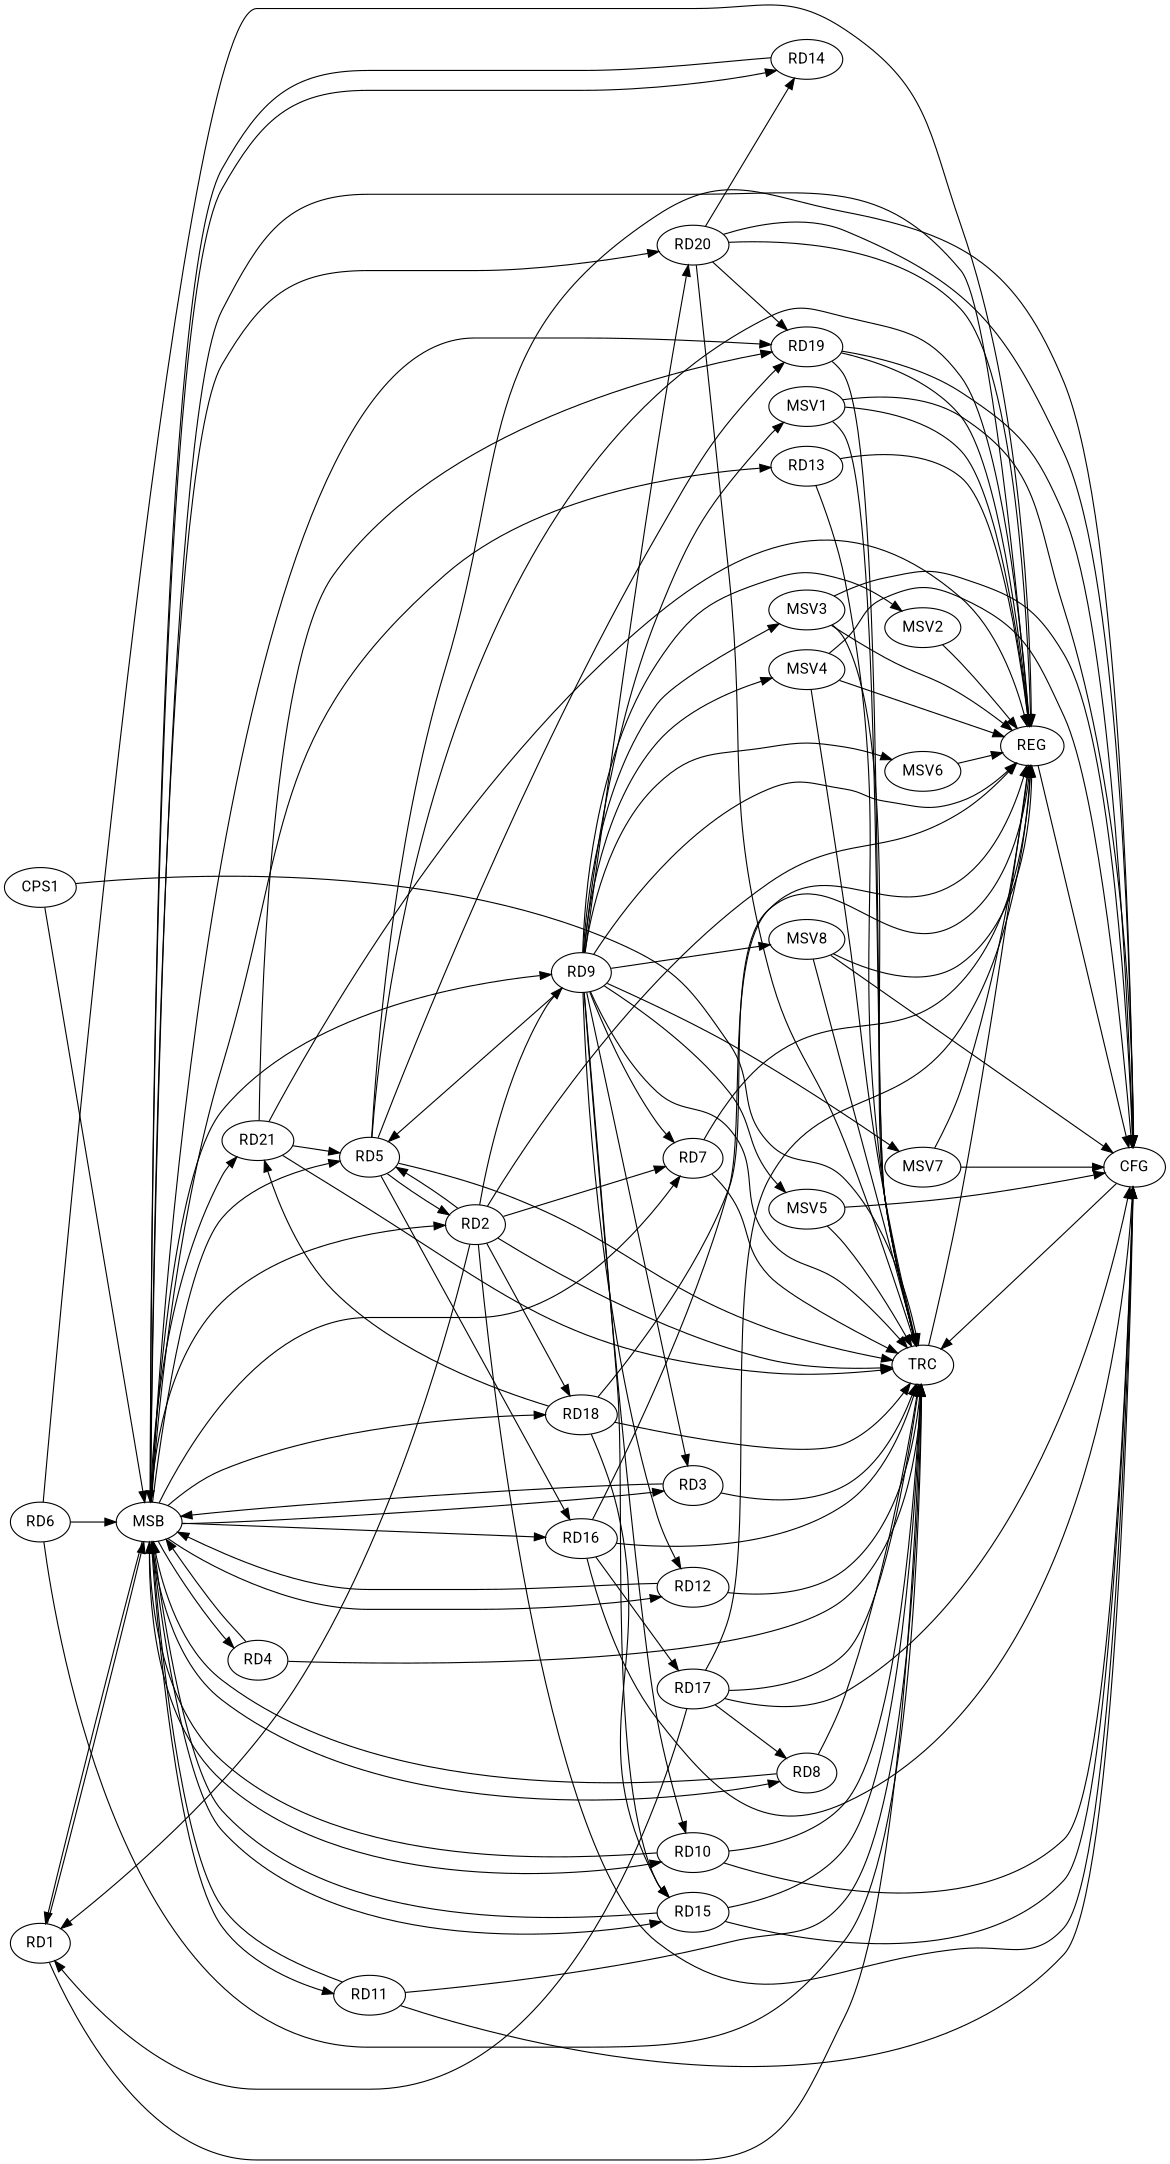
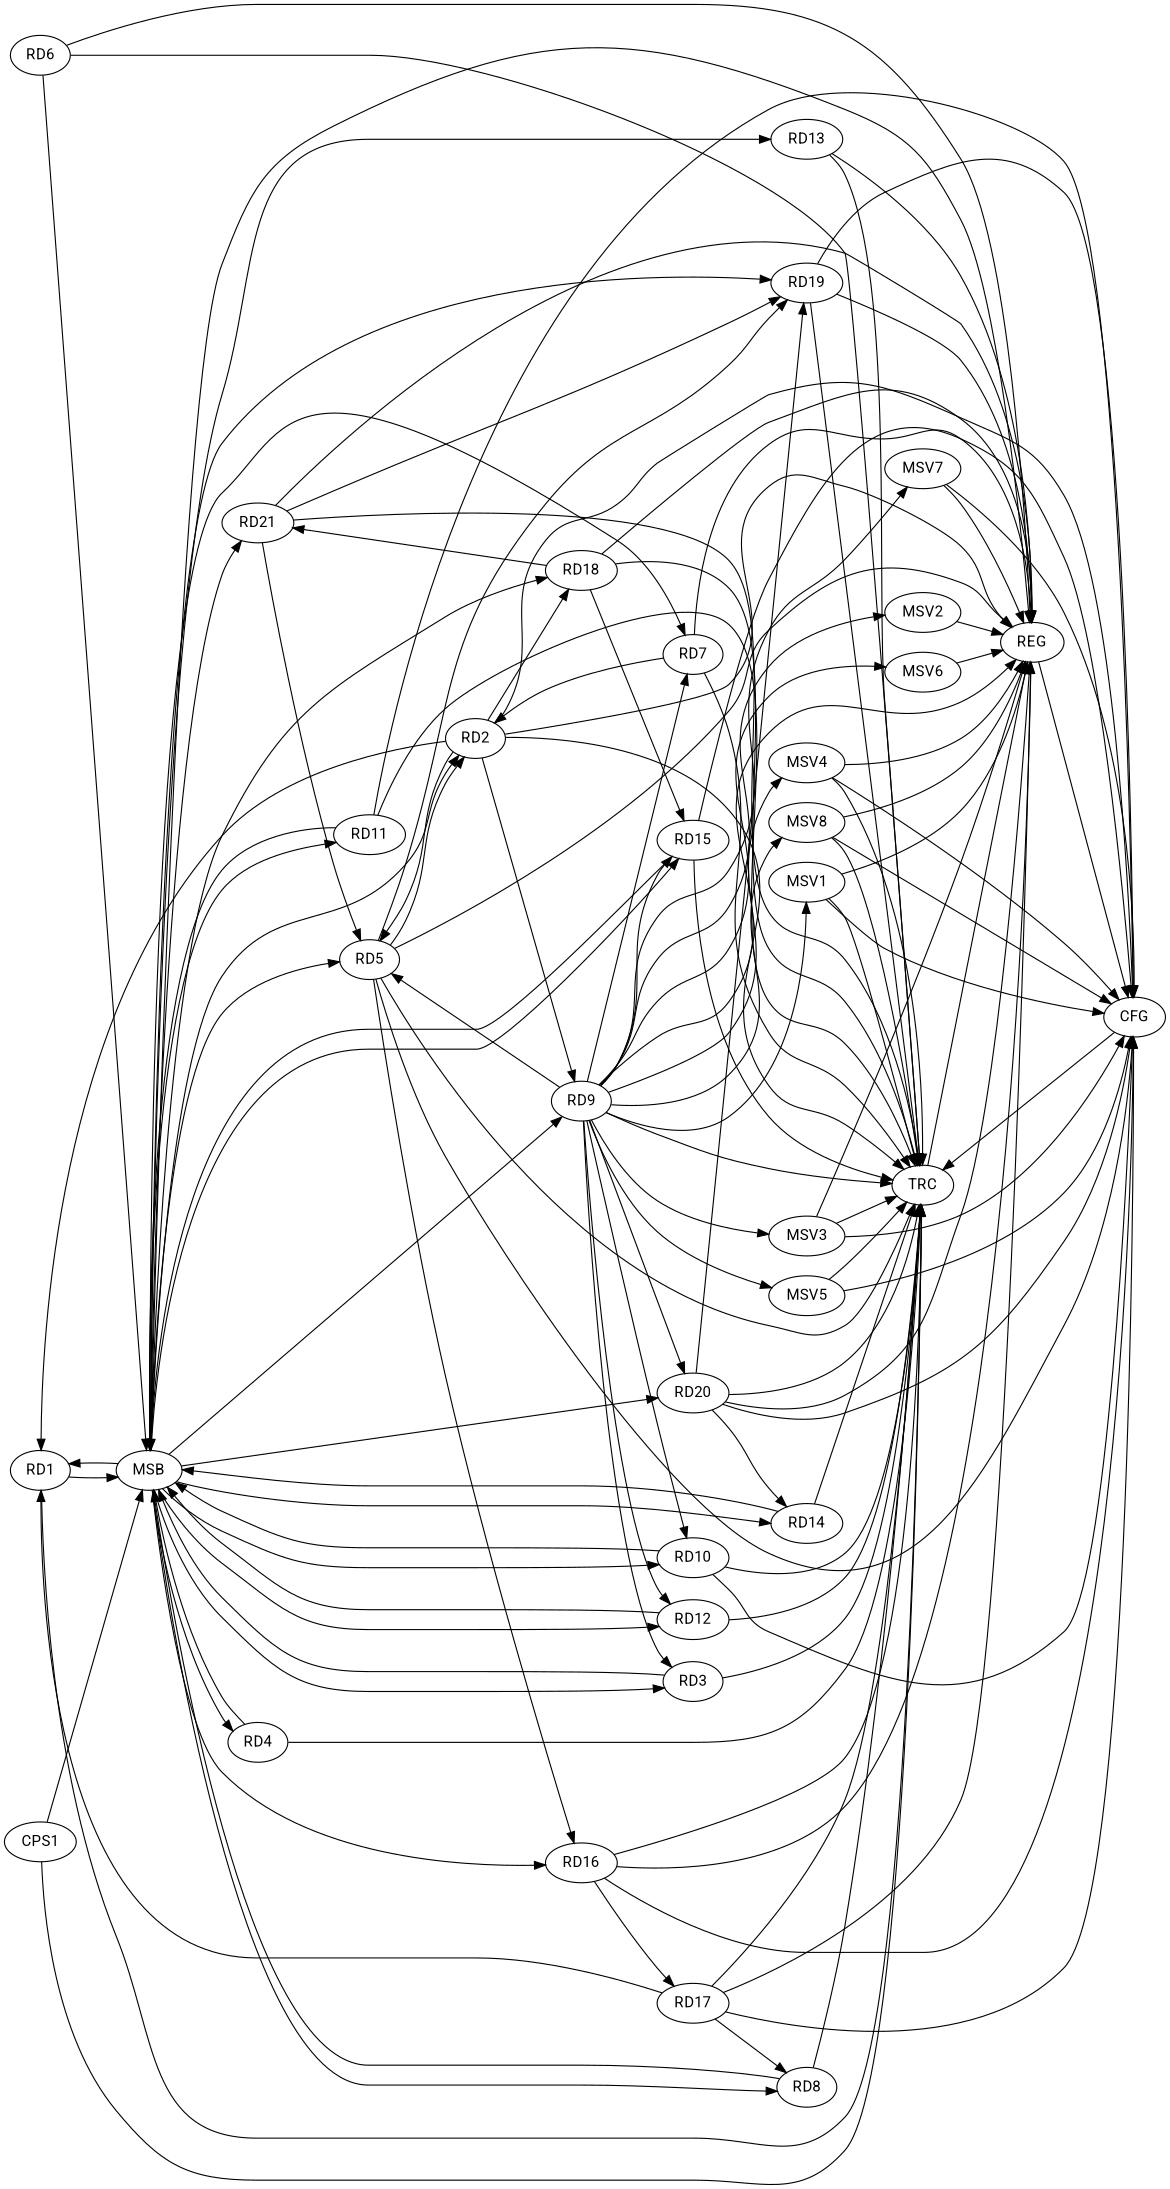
edge "RD2" -> "RD7": reversed
edge "RD14" -> "TRC": added
